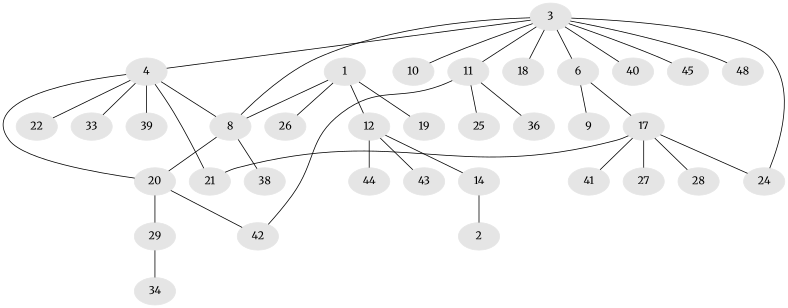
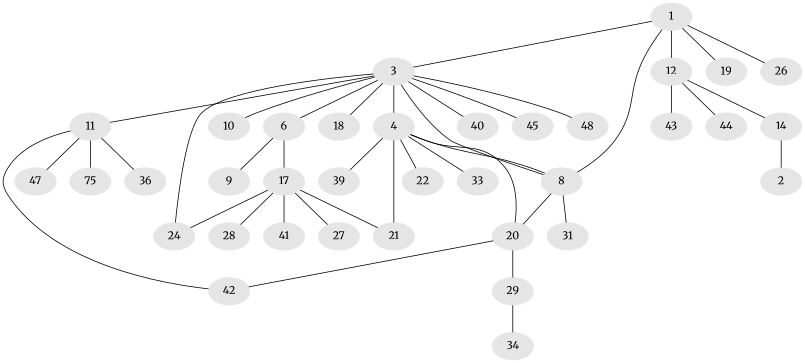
edge "1" -- "3": added
node "25": label "25" -> "75"
node "47": added
node "38": label "38" -> "31"
